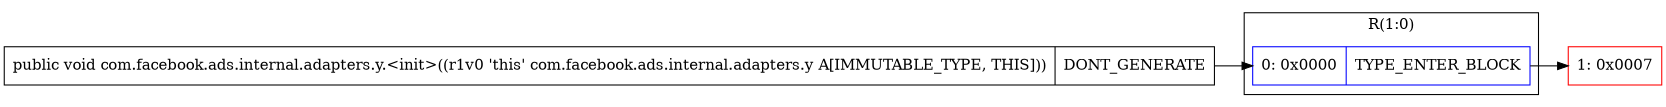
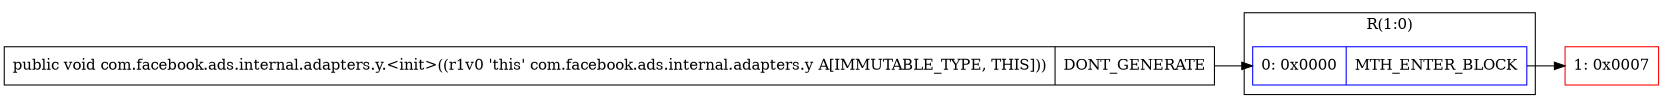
node "0: 0x0000": text "TYPE_ENTER_BLOCK" -> "MTH_ENTER_BLOCK"
